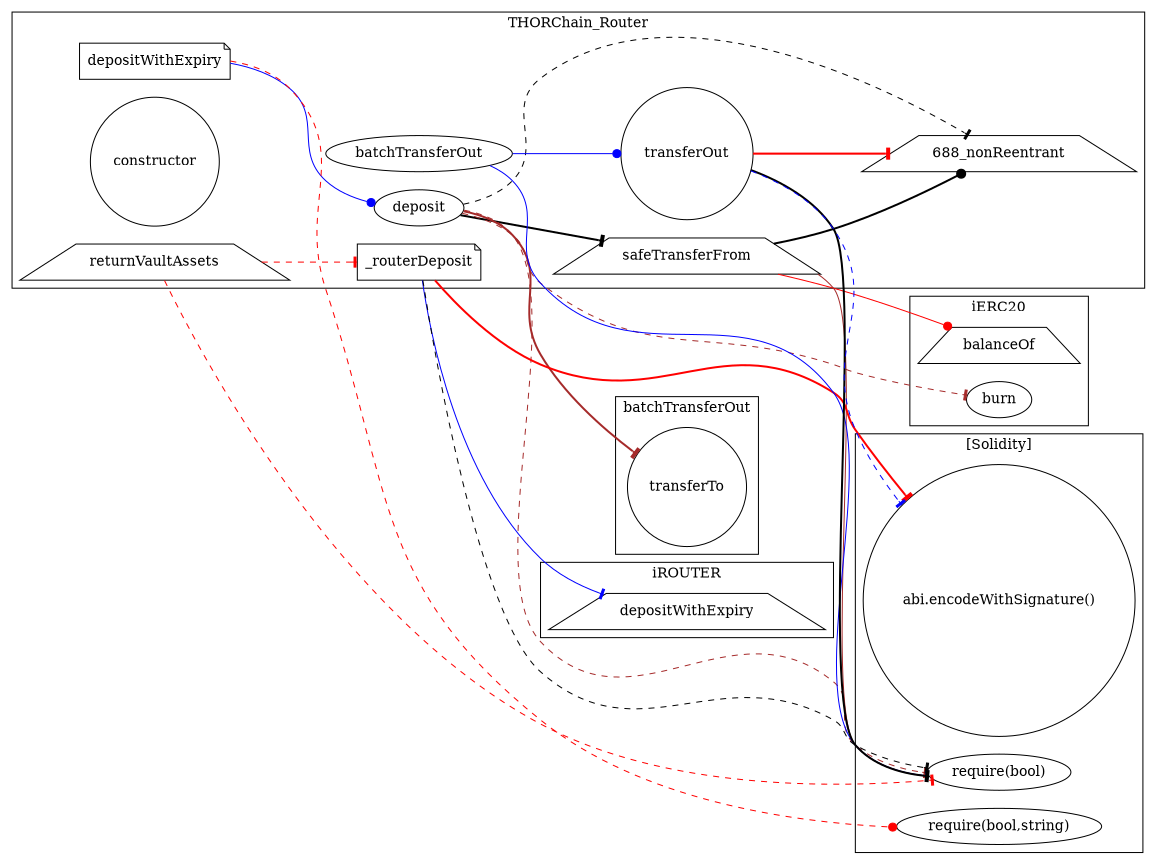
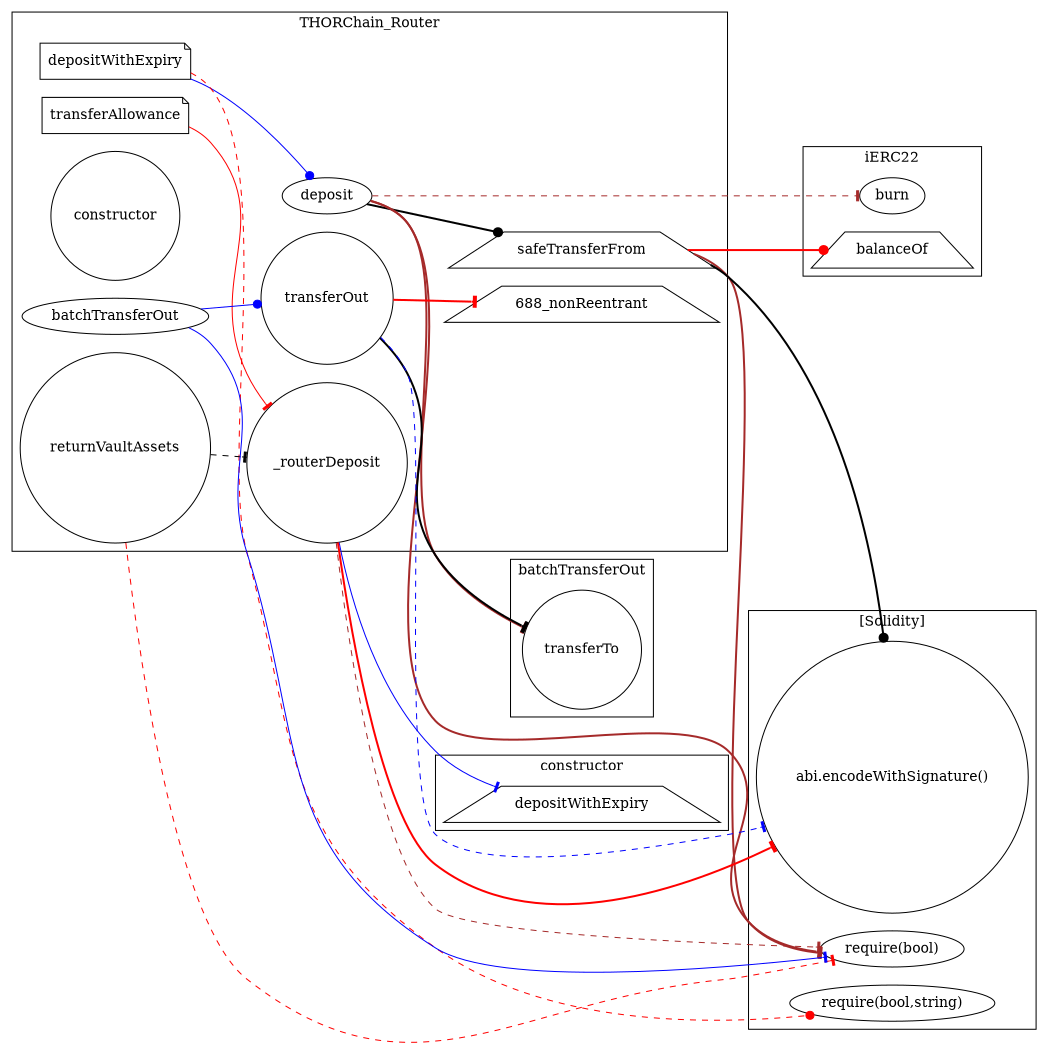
edge "deposit" -> "688_nonReentrant": removed
node "transferAllowance": added
edge "safeTransferFrom" -> "688_nonReentrant": now "safeTransferFrom" -> "abi.encodeWithSignature()"
edge "deposit" -> "safeTransferFrom": arrowhead tee -> dot
node "returnVaultAssets": shape trapezium -> circle
edge "returnVaultAssets" -> "_routerDeposit": color red -> black
node "_routerDeposit": shape note -> circle
edge "safeTransferFrom" -> "balanceOf": style solid -> bold
edge "transferOut" -> "require(bool)": now "transferOut" -> "transferTo"
cluster "iERC20": label "iERC20" -> "iERC22"
edge "safeTransferFrom" -> "require(bool)": style solid -> bold
cluster "iROUTER": label "iROUTER" -> "constructor"
edge "deposit" -> "require(bool)": style dashed -> bold
edge "_routerDeposit" -> "require(bool)": color black -> brown
